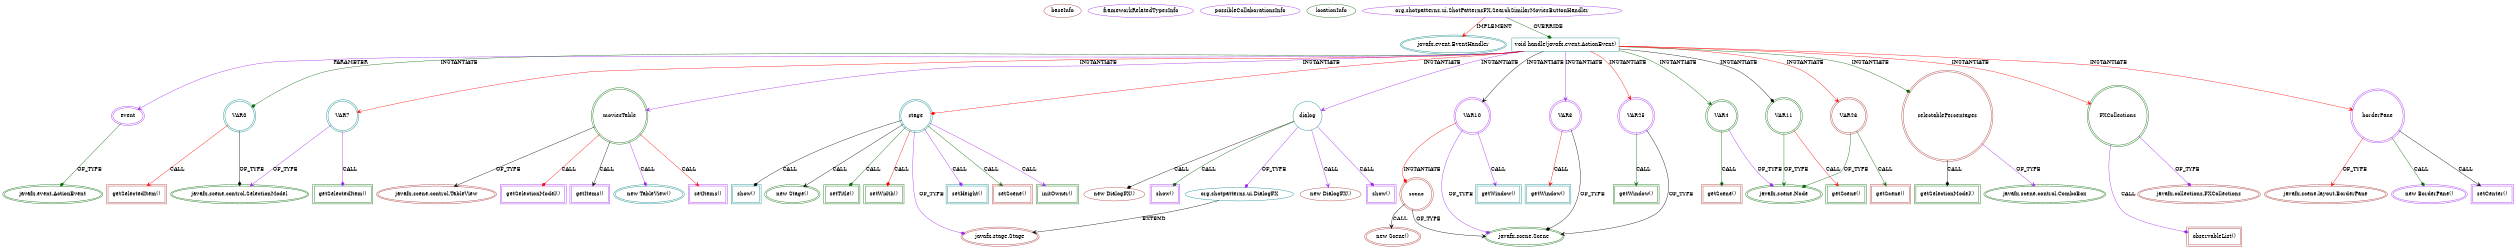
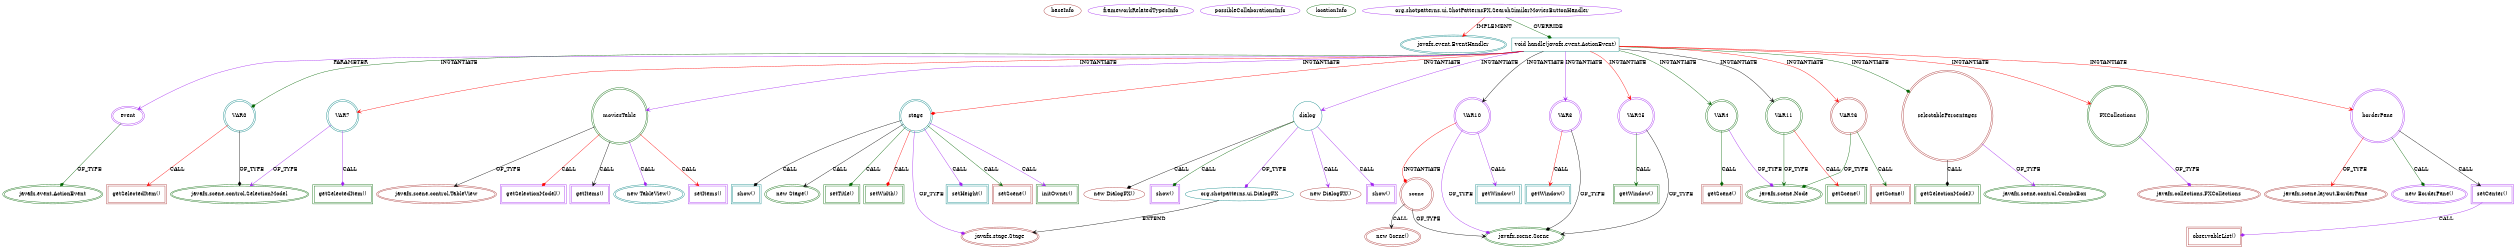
edge "void handle(javafx.event.ActionEvent)" -> "VAR11": arrowhead diamond -> vee
edge "FXCollections" -> "observableList()": now "setCenter()" -> "observableList()"
